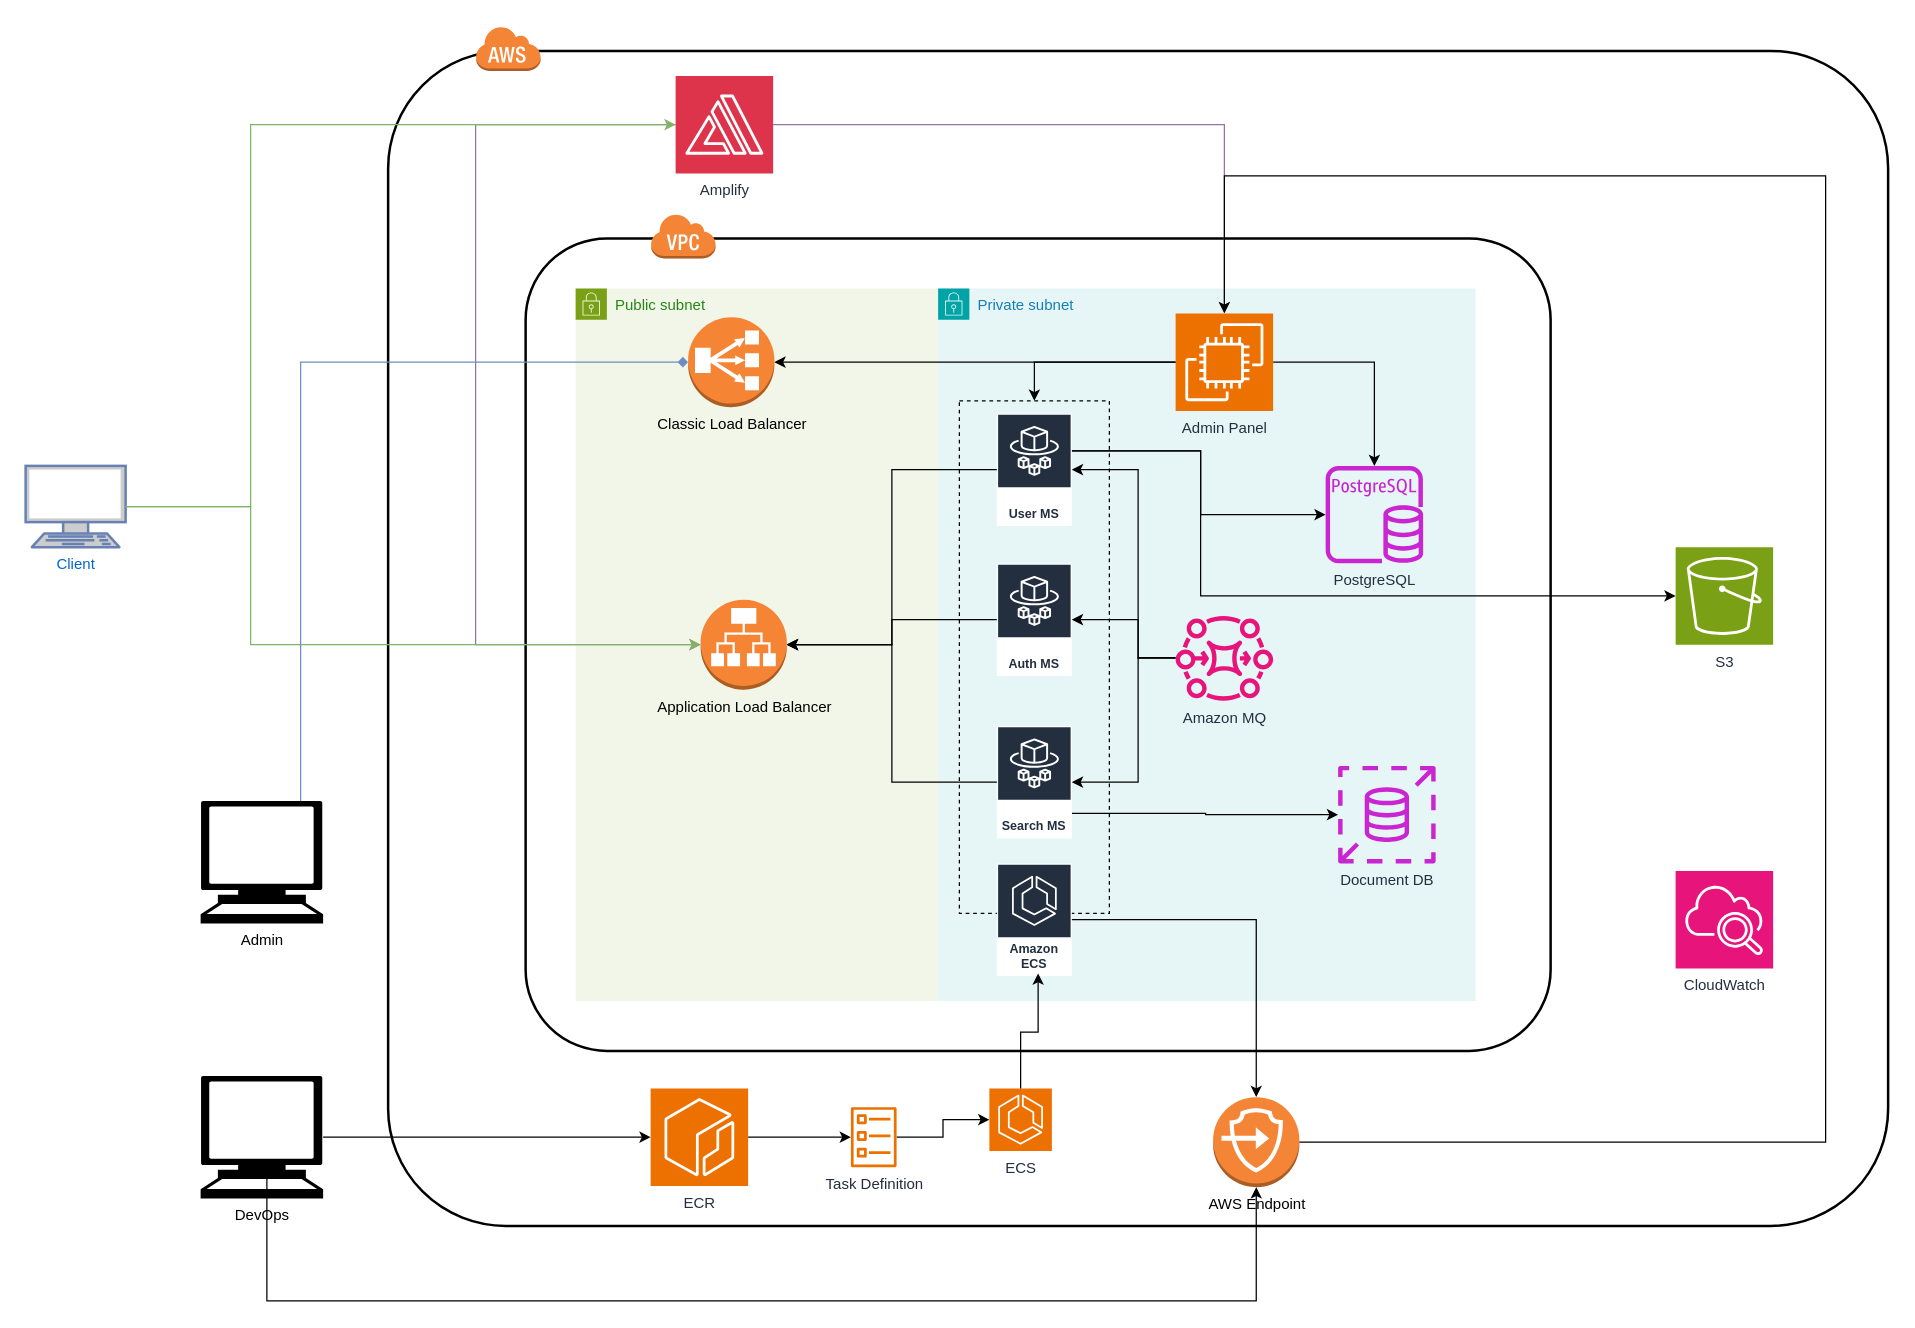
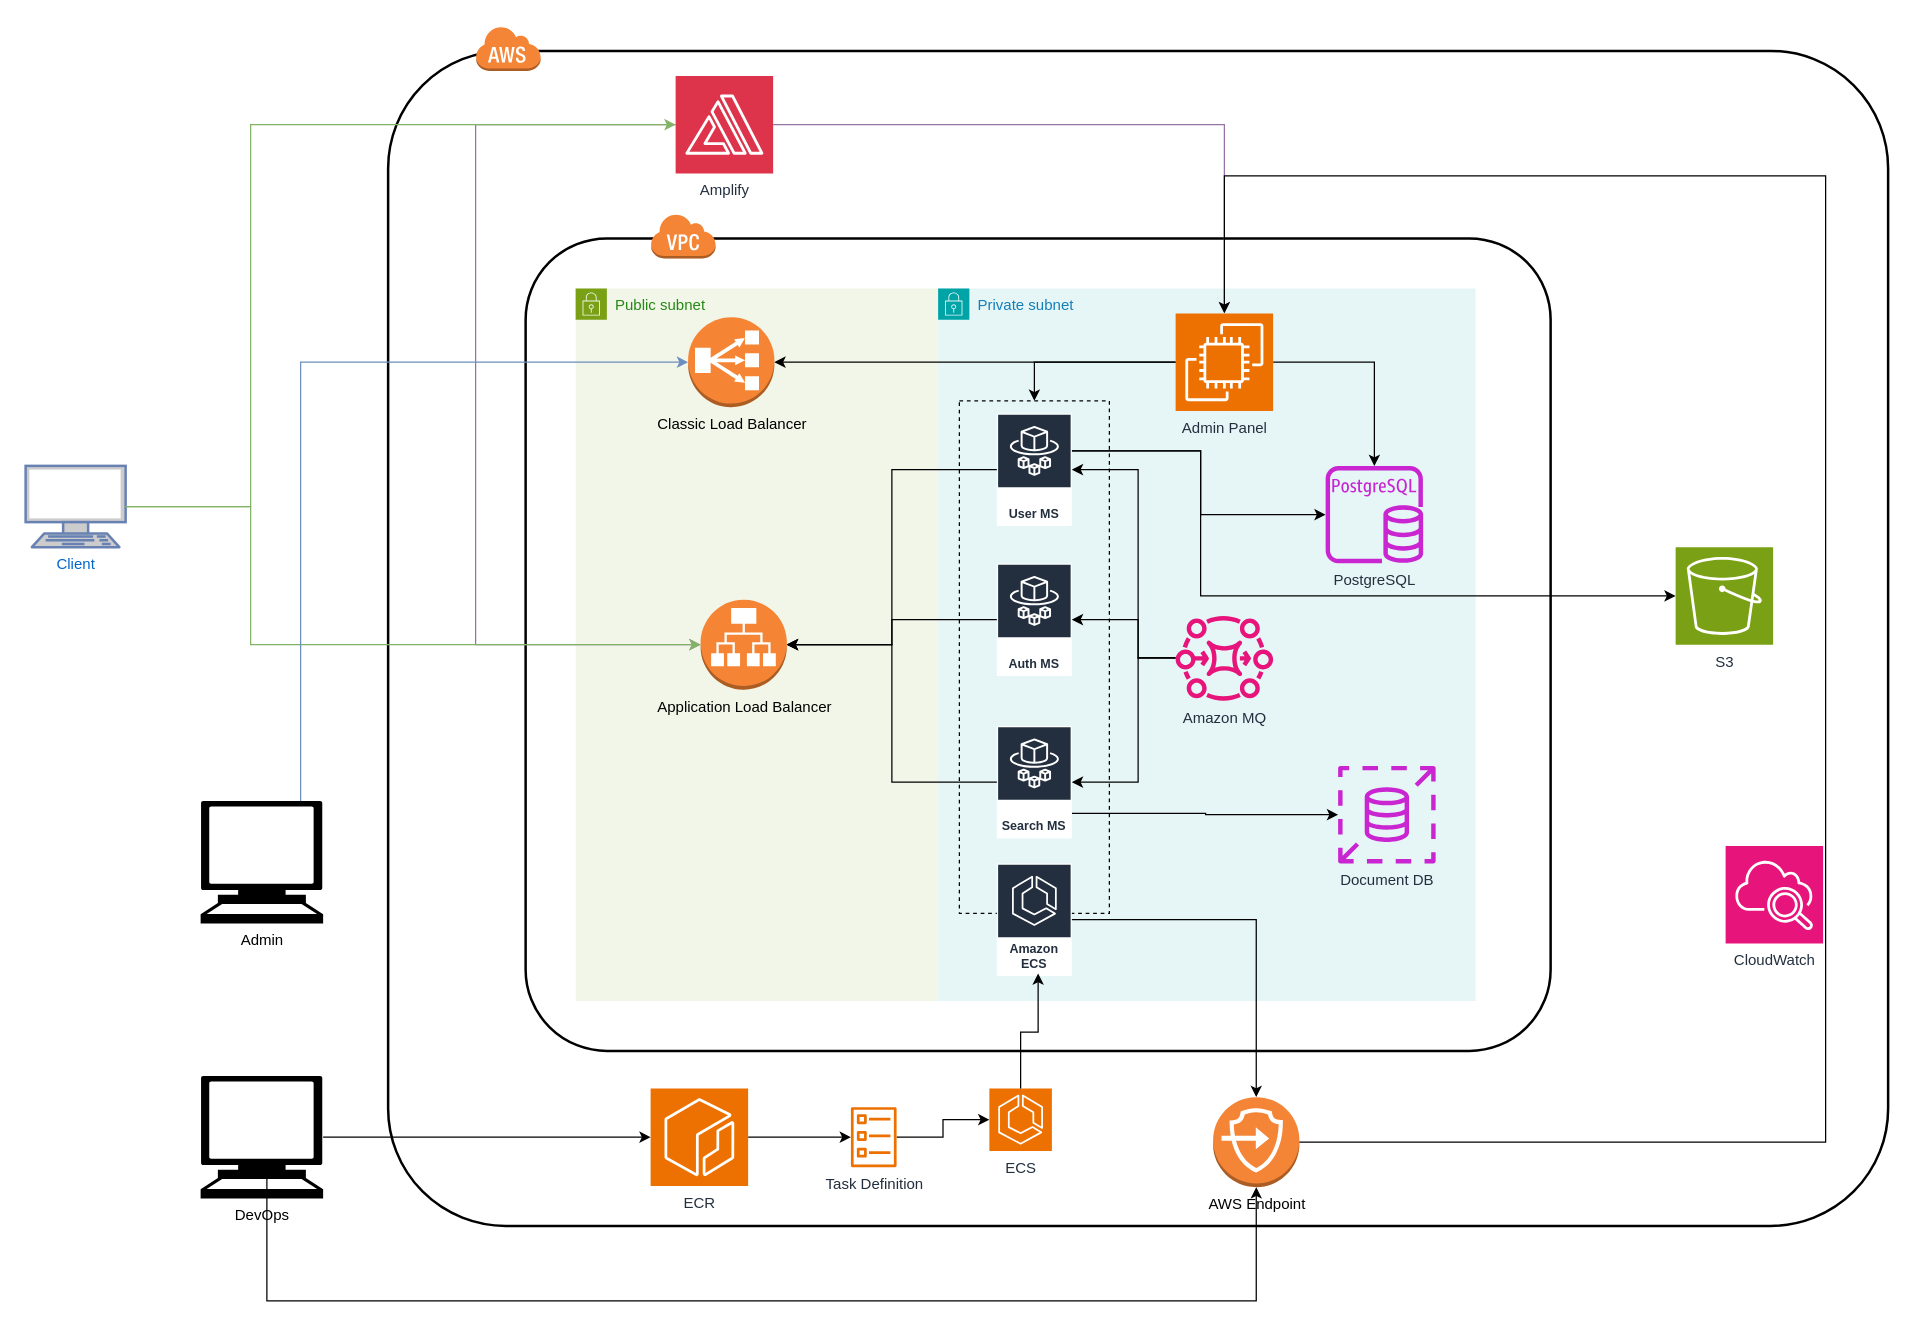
edge "Admin" -> "Classic Load Balancer": arrowhead diamond -> classic
node "CloudWatch": moved (1724, 919) -> (1774, 894)
